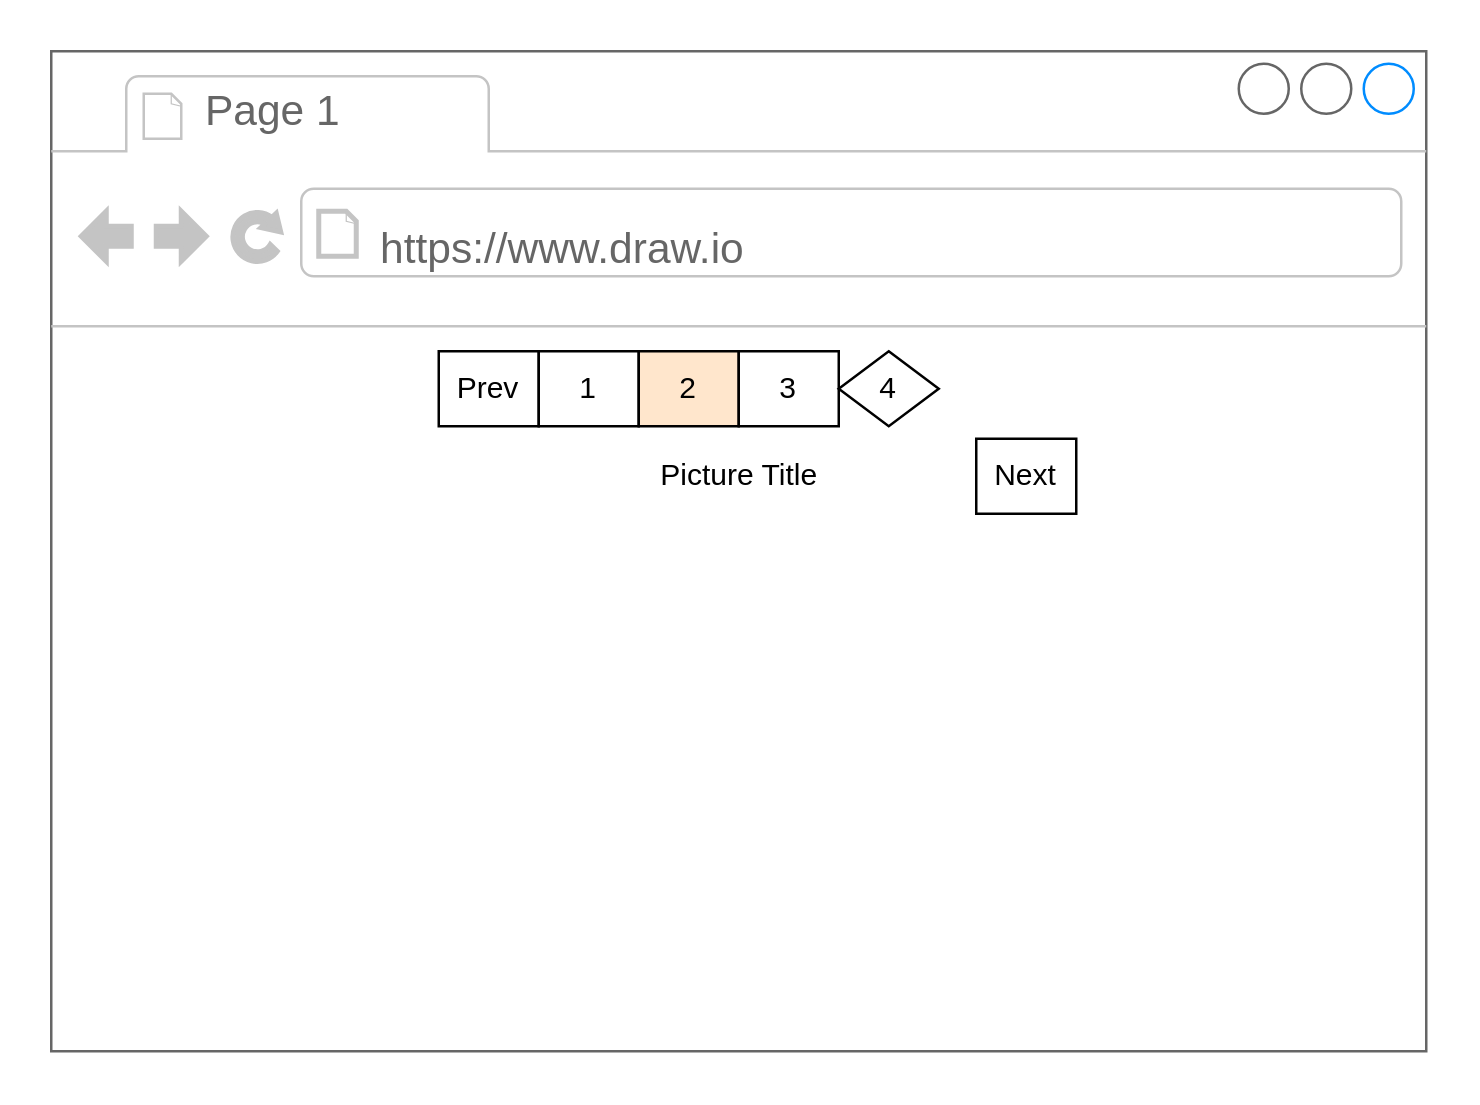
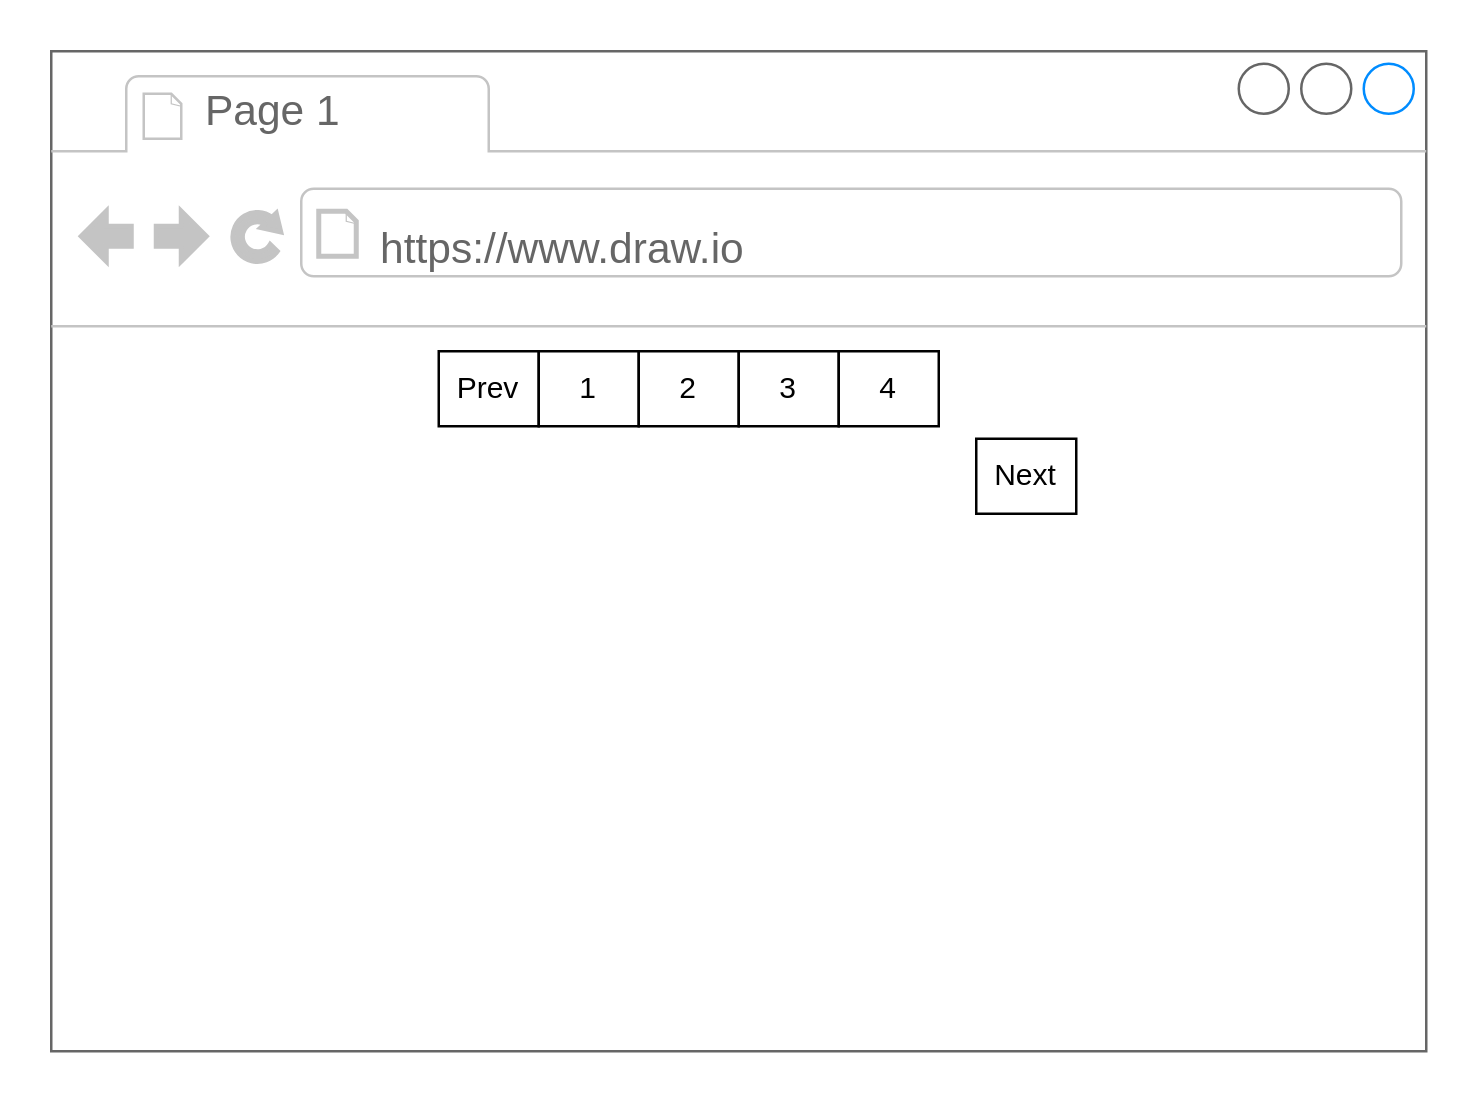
node "2": fillcolor #ffe6cc -> #ffffff
node "4": shape diamond -> rectangle
node "Picture Title": removed
